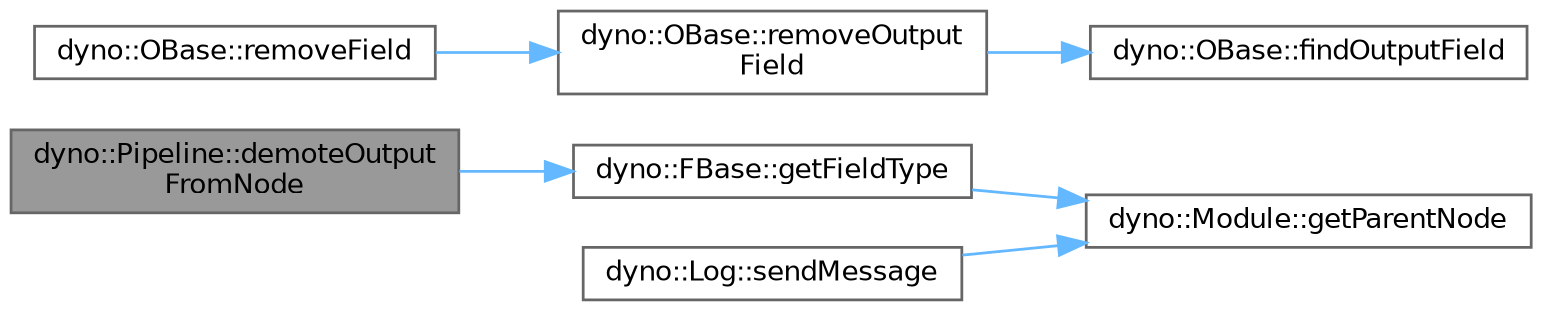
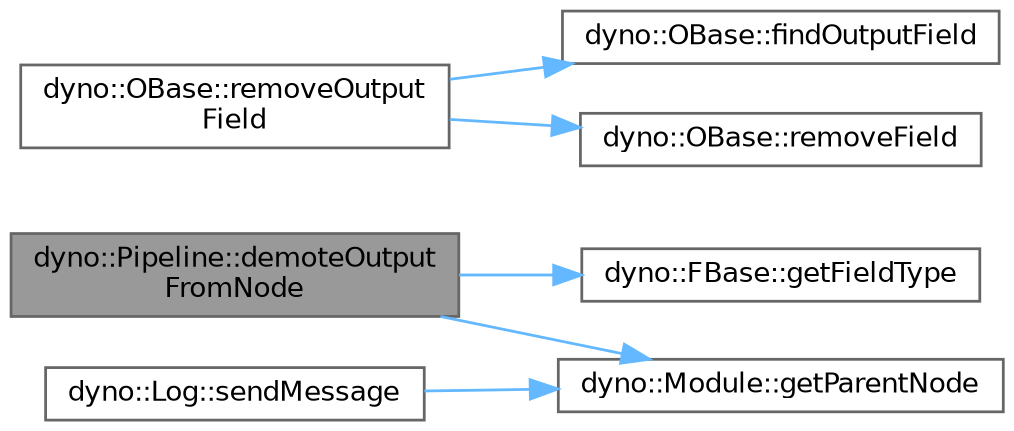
edge "dyno::OBase::removeField" -> "dyno::OBase::removeOutput Field": reversed
edge "dyno::FBase::getFieldType" -> "dyno::Module::getParentNode": now "dyno::Pipeline::demoteOutput FromNode" -> "dyno::Module::getParentNode"
